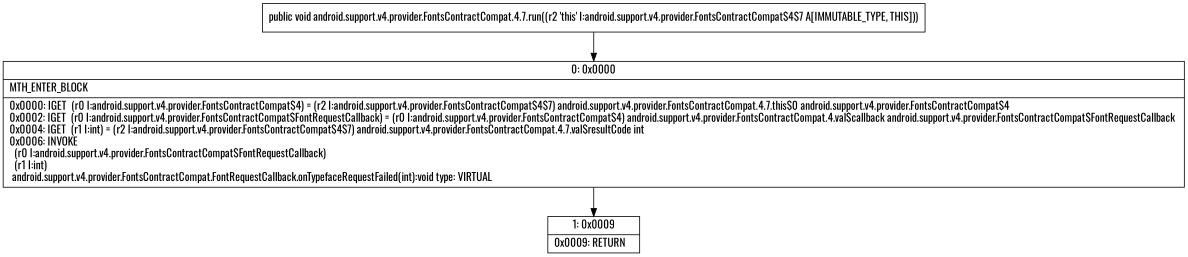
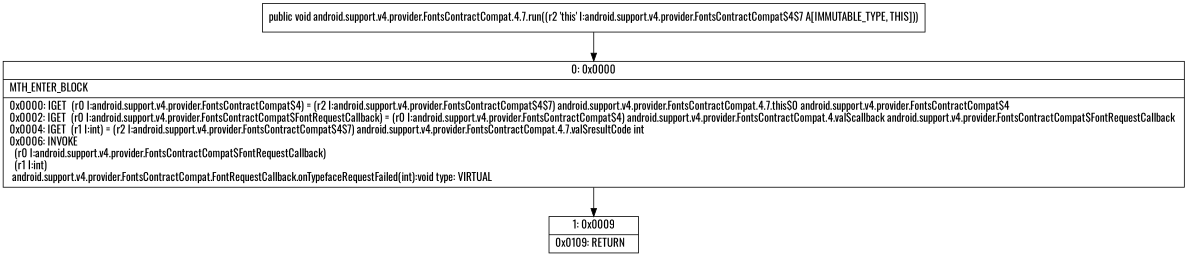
node "1: 0x0009": text "0x0009: RETURN" -> "0x0109: RETURN"
